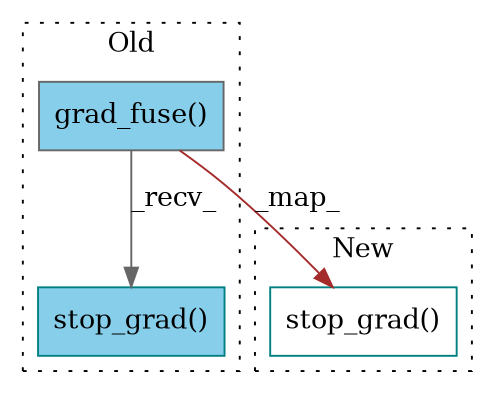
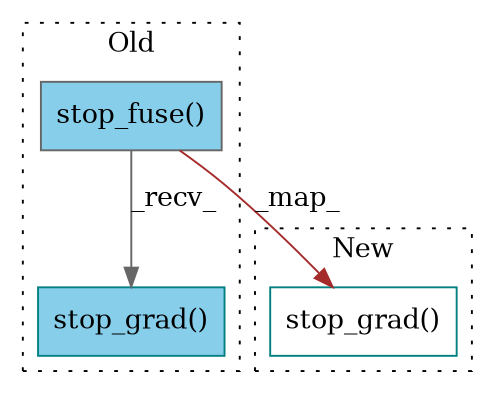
node "grad_fuse()": label "grad_fuse()" -> "stop_fuse()"
